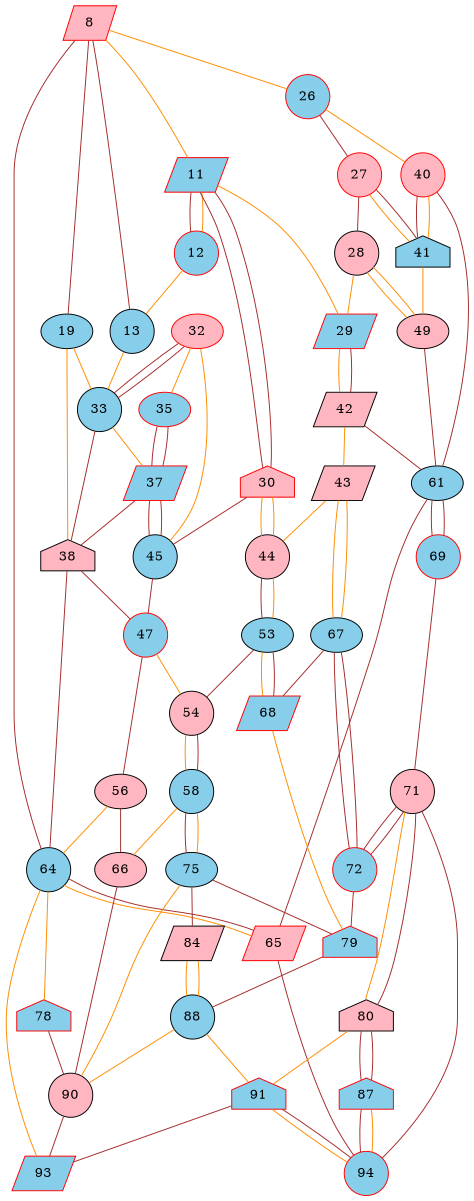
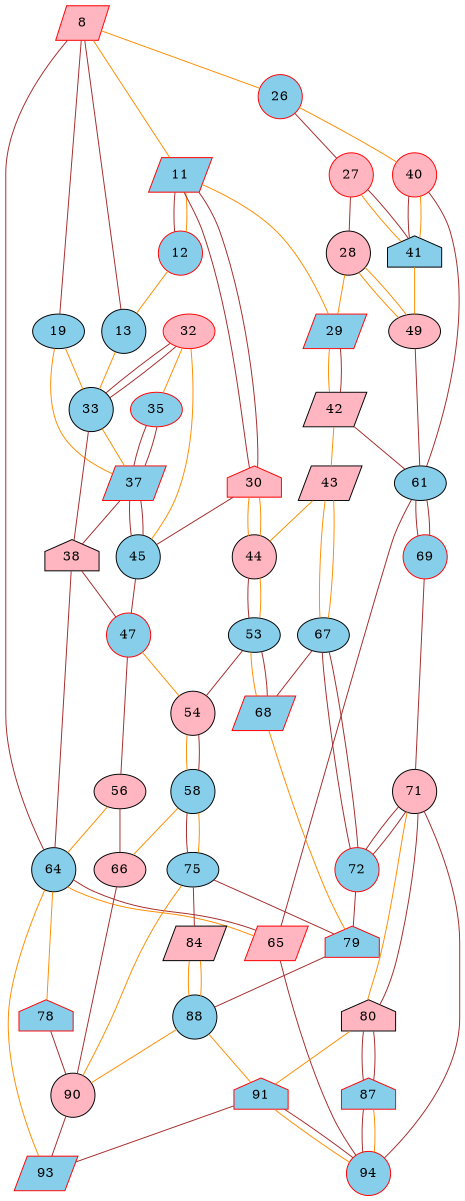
edge "19" -- "38": now "19" -- "37"
